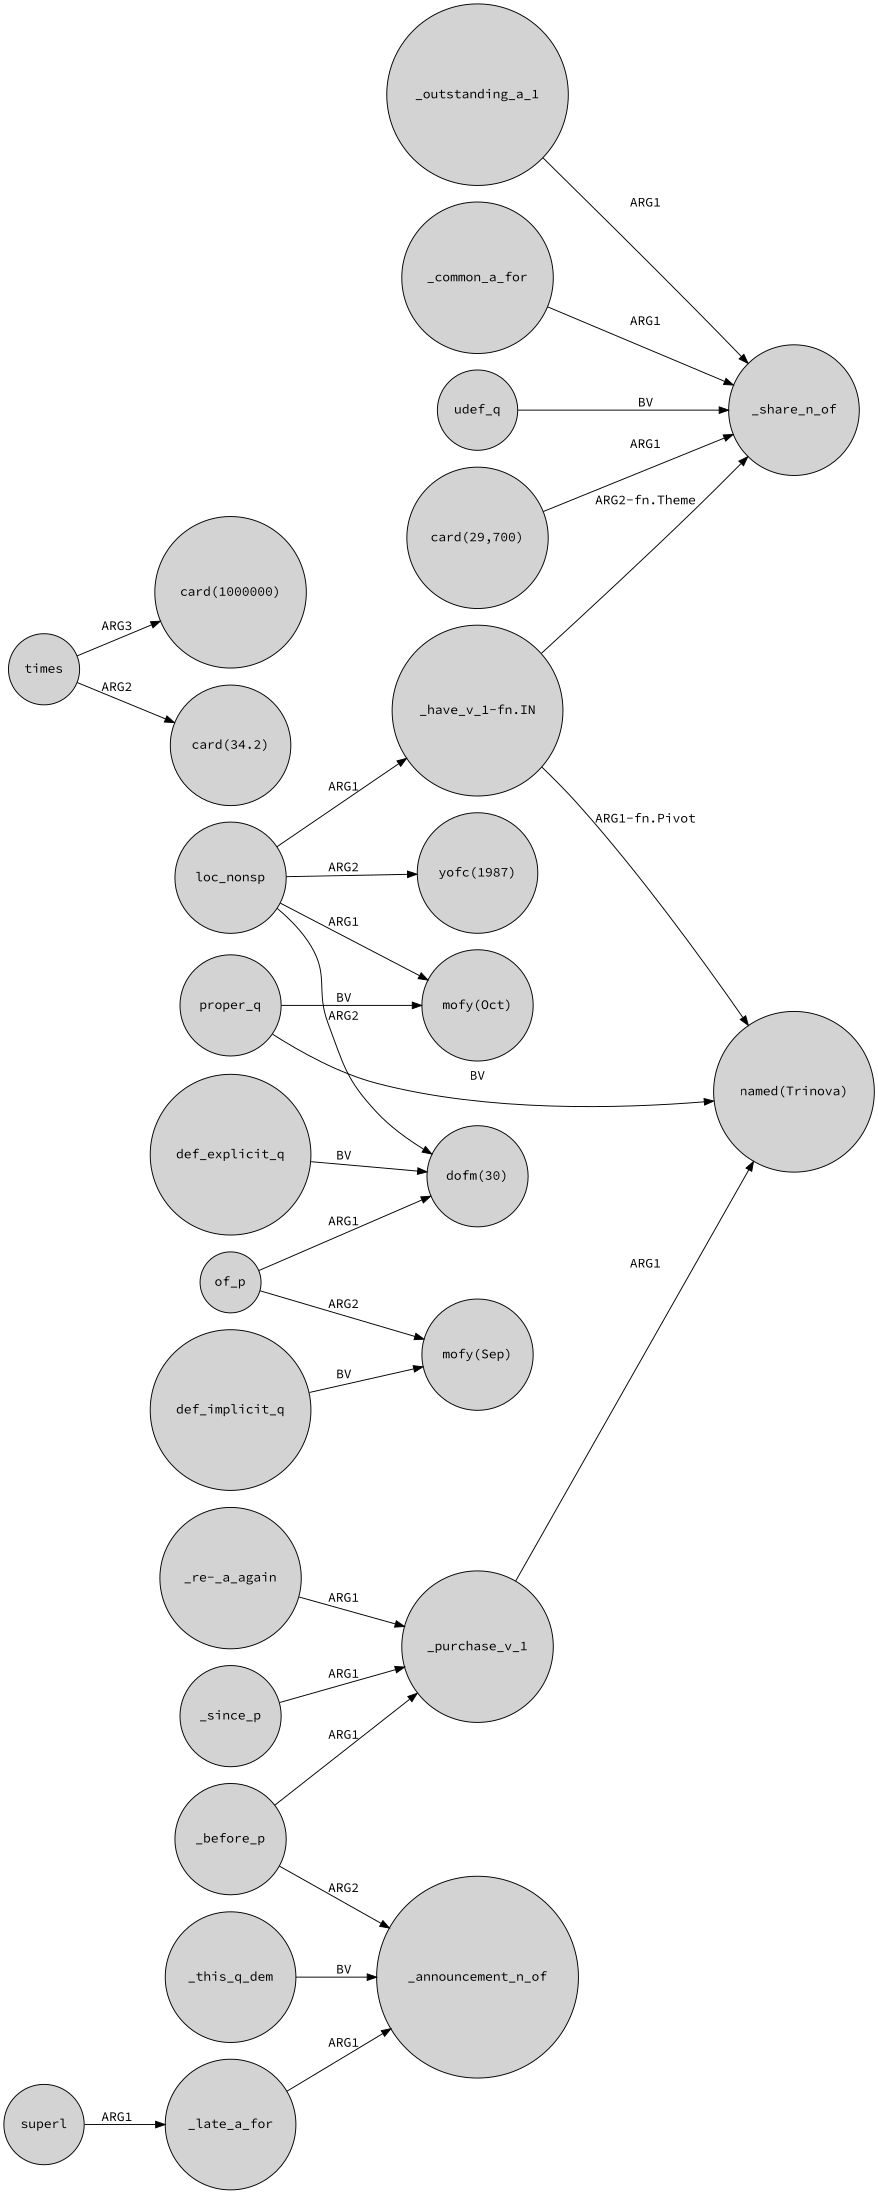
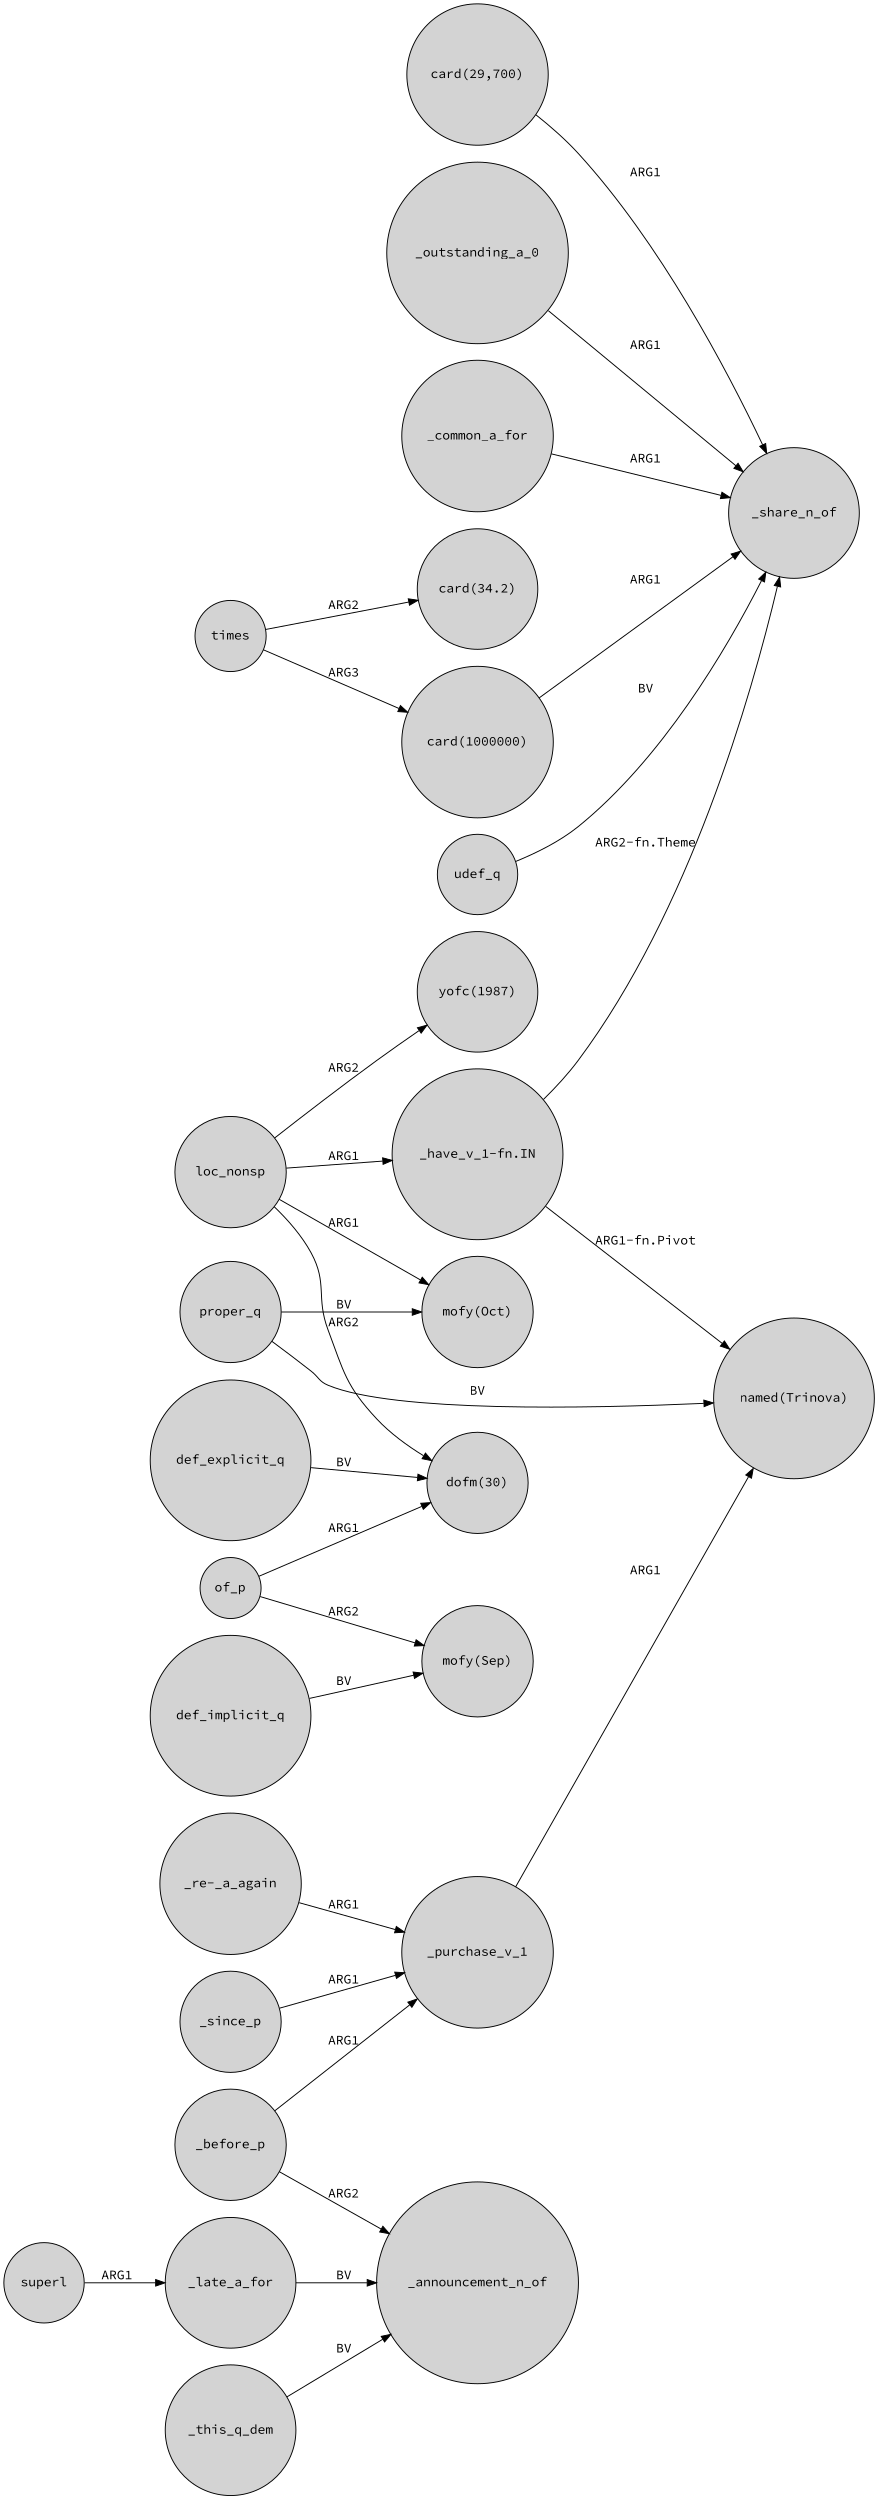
node "_outstanding_a_1": label "_outstanding_a_1" -> "_outstanding_a_0"
edge "card(1000000)" -> "_share_n_of": added, label "ARG1"
edge "_late_a_for" -> "_announcement_n_of": label "ARG1" -> "BV"
